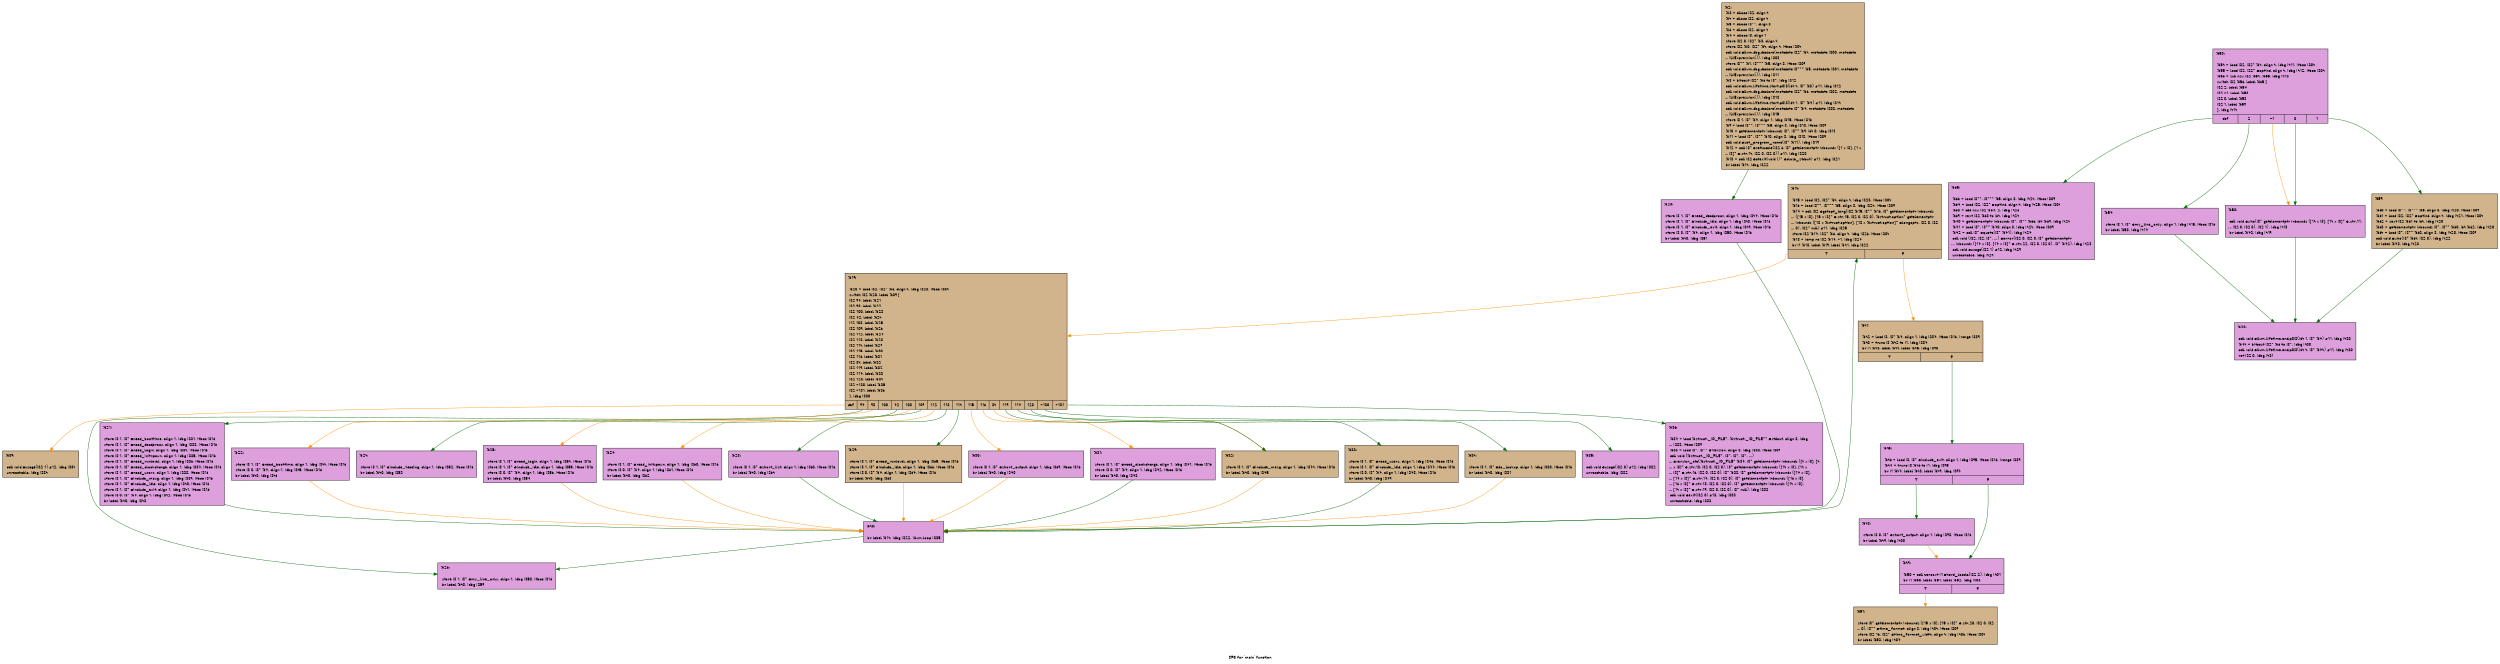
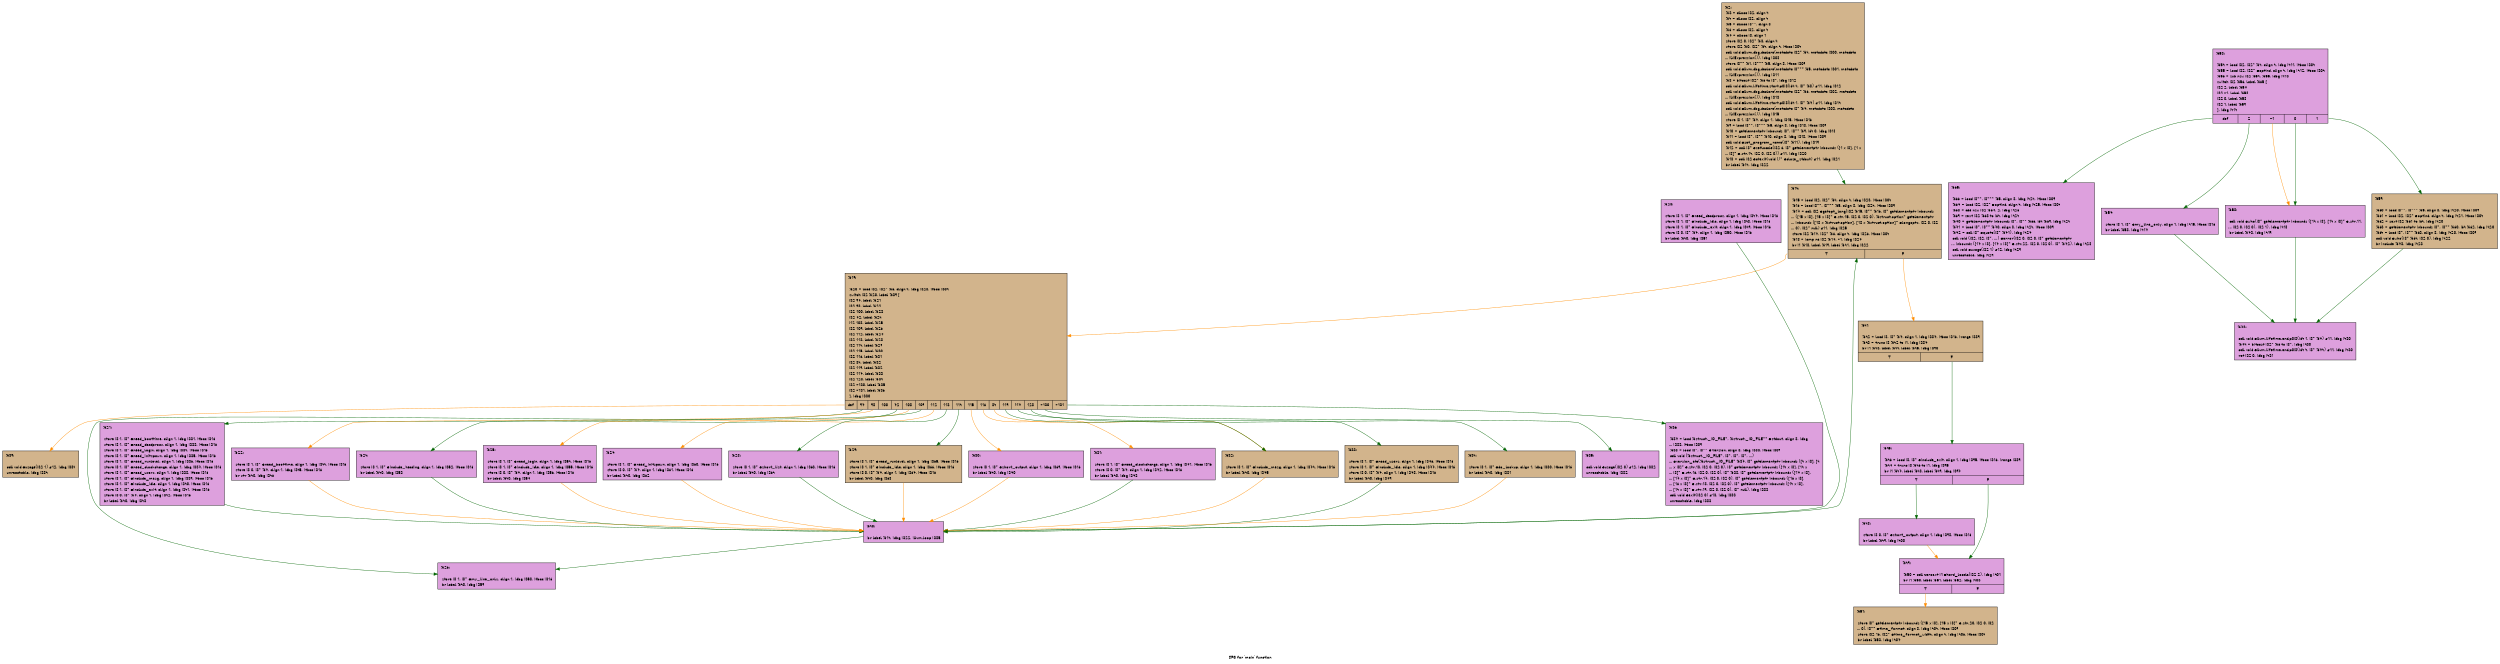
edge "%2:" -> "%23:": now "%2:" -> "%14:"
node "%59:": text "br label %73, !dbg !423" -> "br include %73, !dbg !423"
node "%22:": text "br label %40, !dbg !346" -> "br str %40, !dbg !346"
edge "%24:" -> "%40:": added
